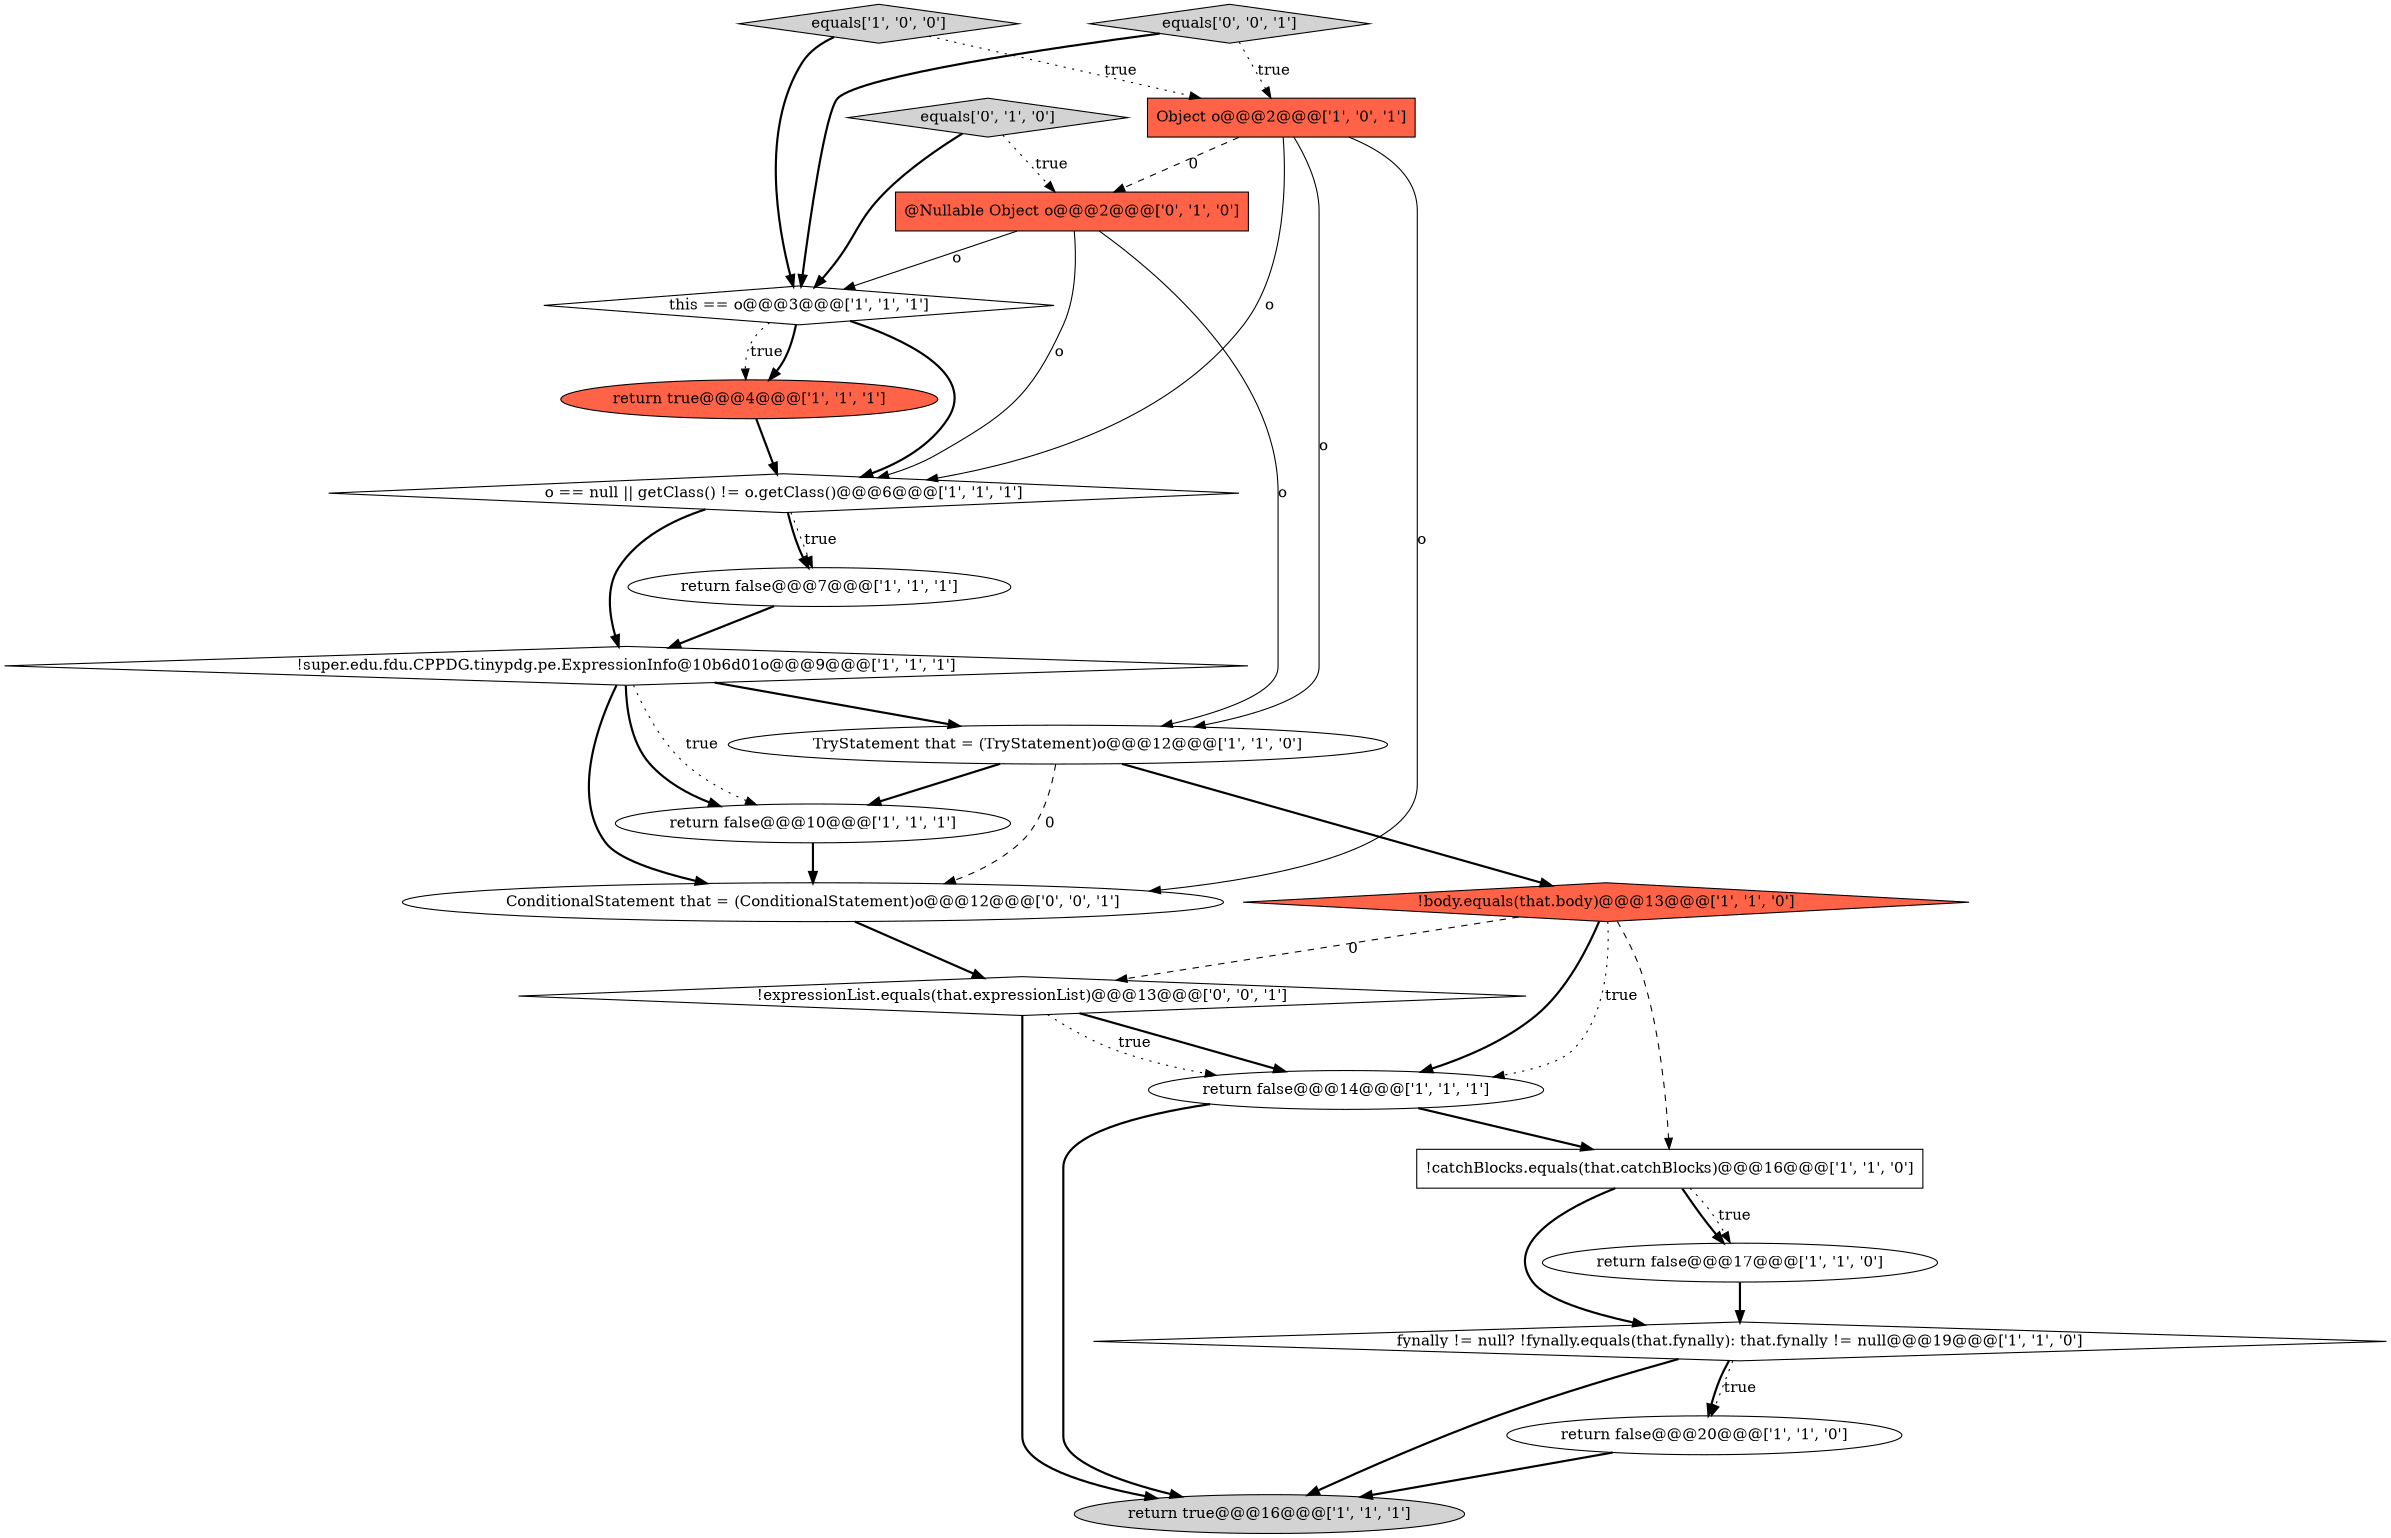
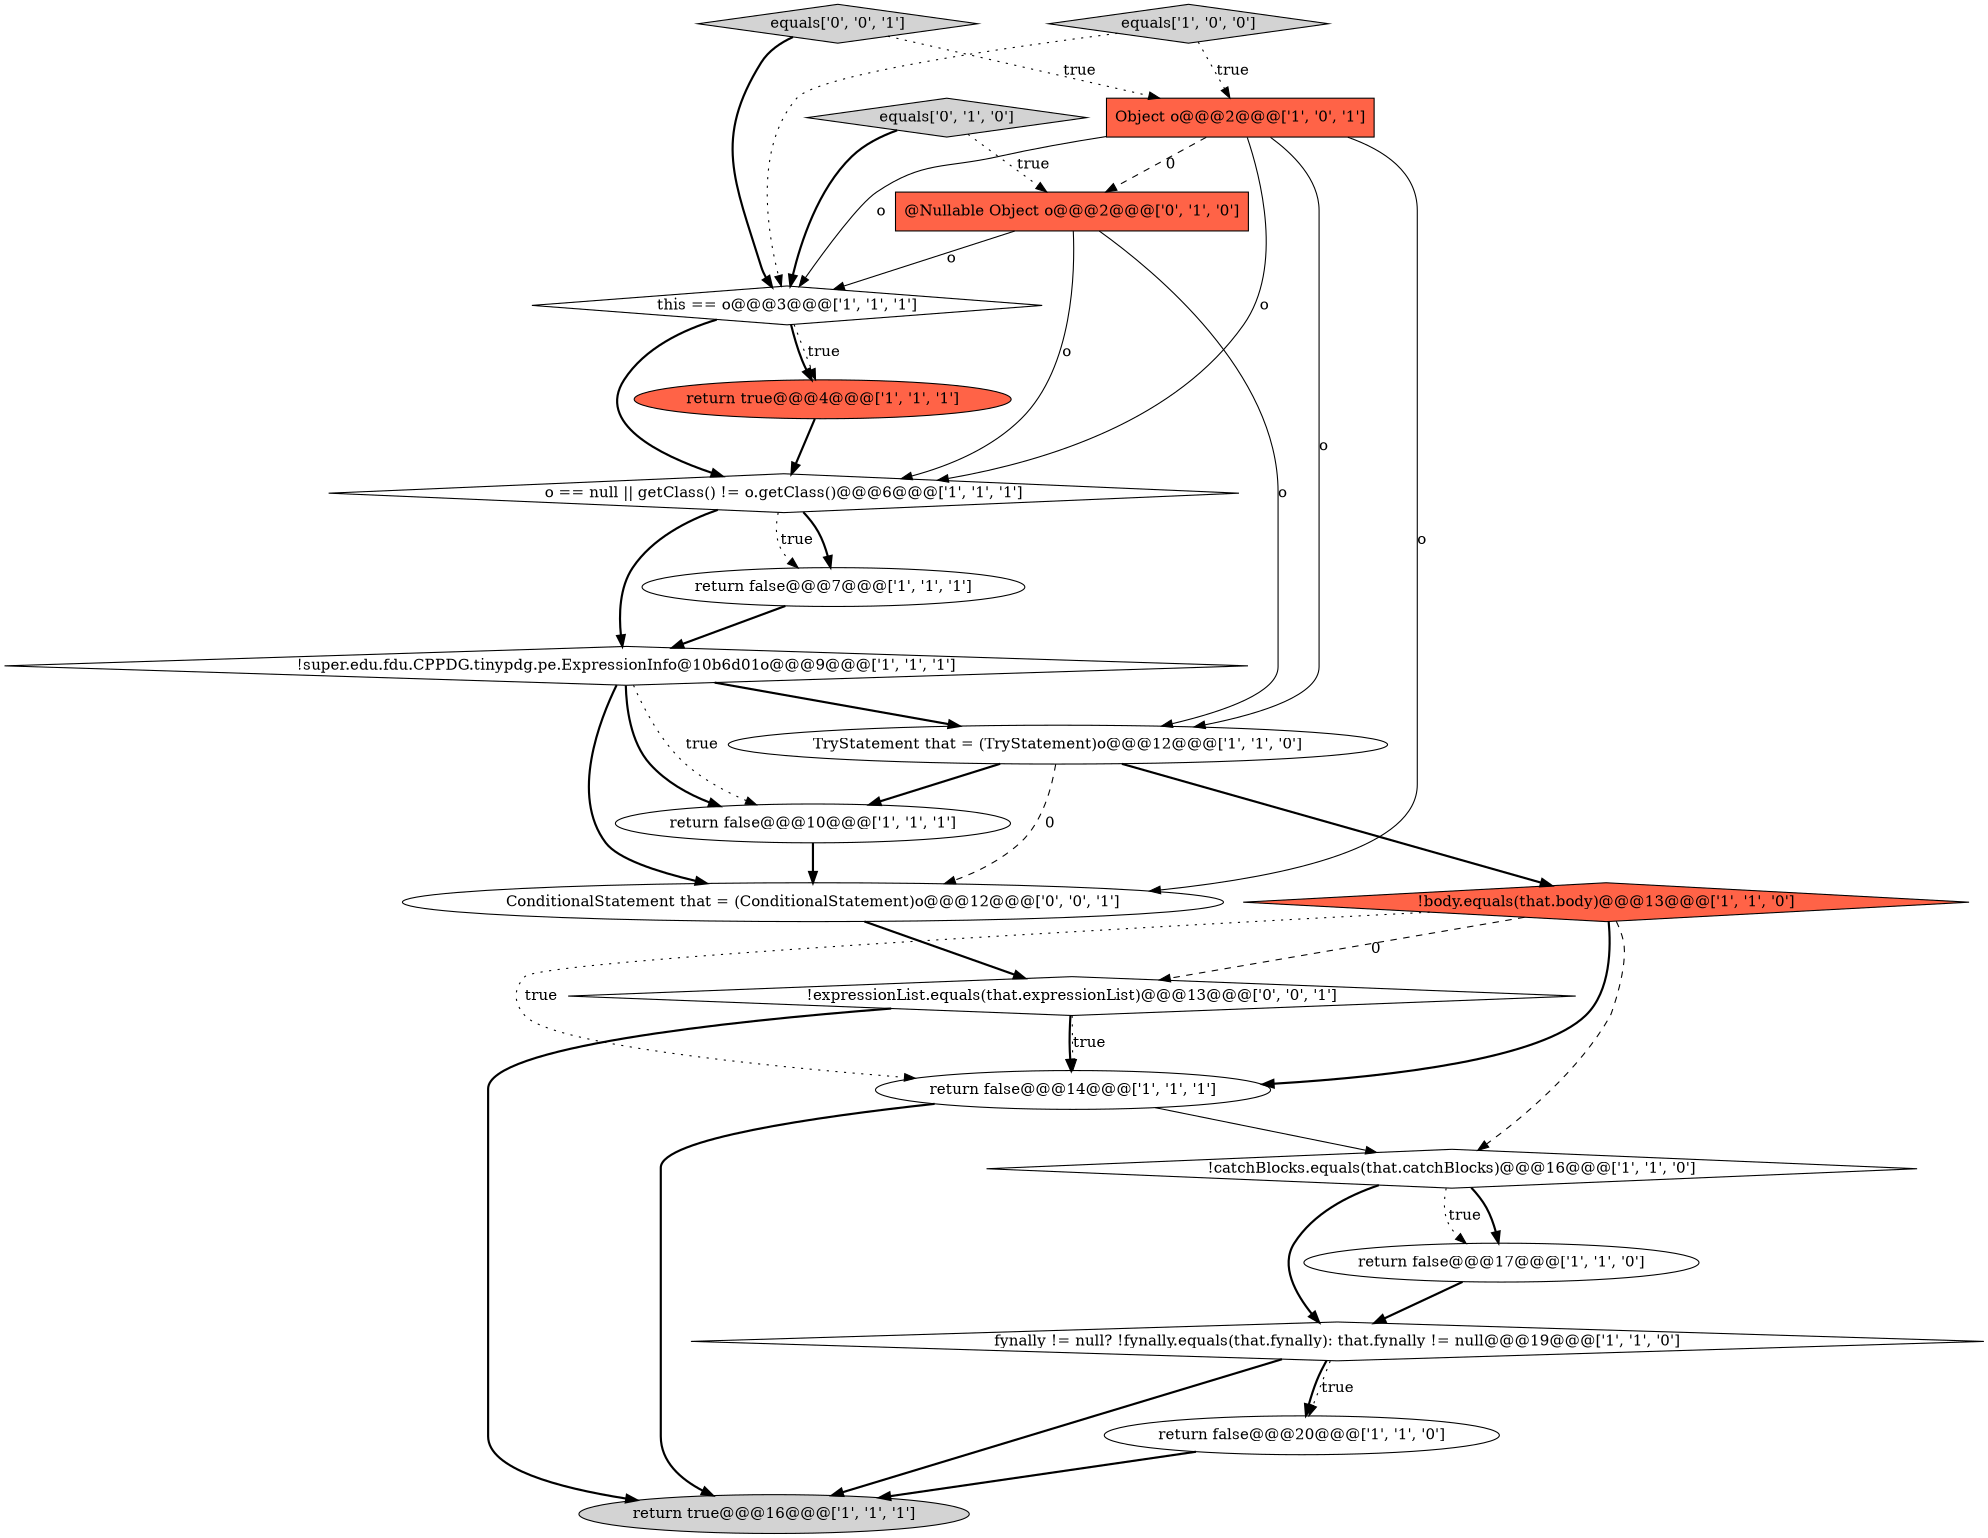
edge "equals['1', '0', '0']" -> "this == o@@@3@@@['1', '1', '1']": style bold -> dotted
edge "Object o@@@2@@@['1', '0', '1']" -> "this == o@@@3@@@['1', '1', '1']": added, label "o"
edge "return false@@@14@@@['1', '1', '1']" -> "!catchBlocks.equals(that.catchBlocks)@@@16@@@['1', '1', '0']": style bold -> solid
node "!catchBlocks.equals(that.catchBlocks)@@@16@@@['1', '1', '0']": shape box -> diamond
